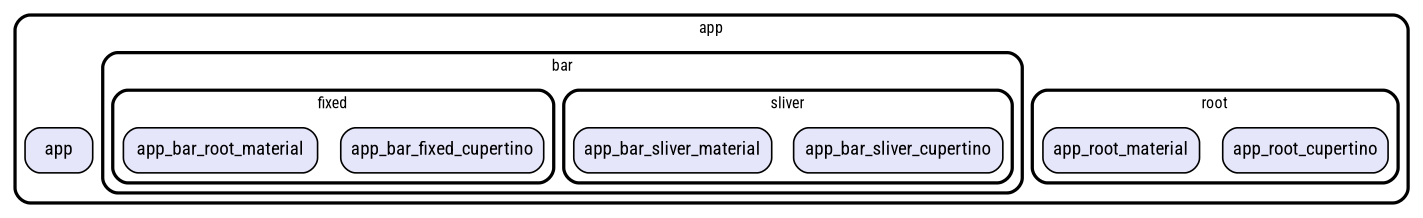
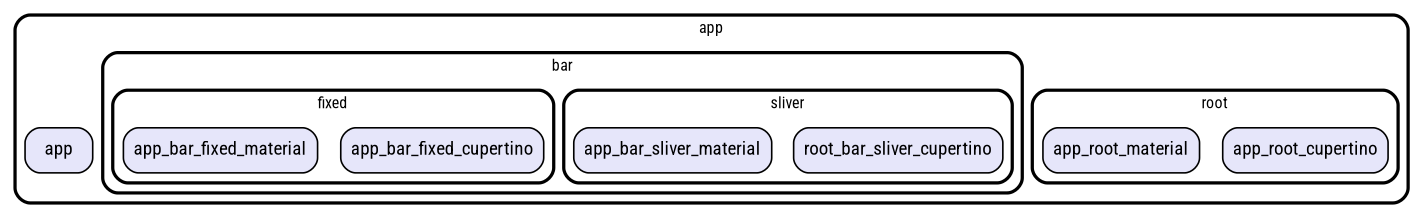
node "app_bar_root_material": label "app_bar_root_material" -> "app_bar_fixed_material"
node "app_bar_sliver_cupertino": label "app_bar_sliver_cupertino" -> "root_bar_sliver_cupertino"
